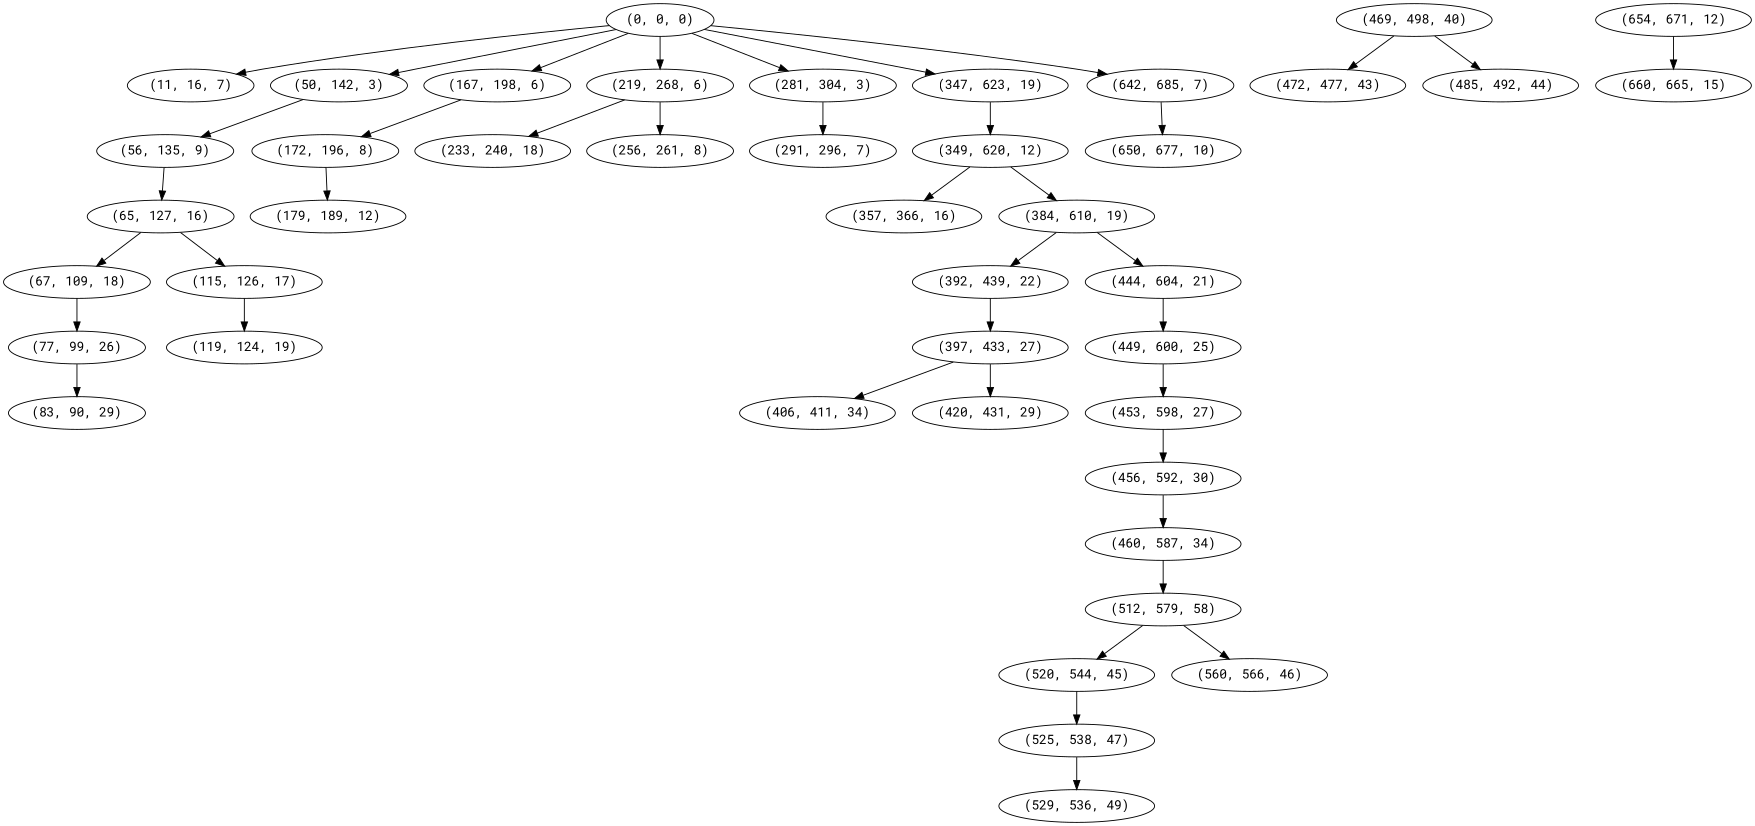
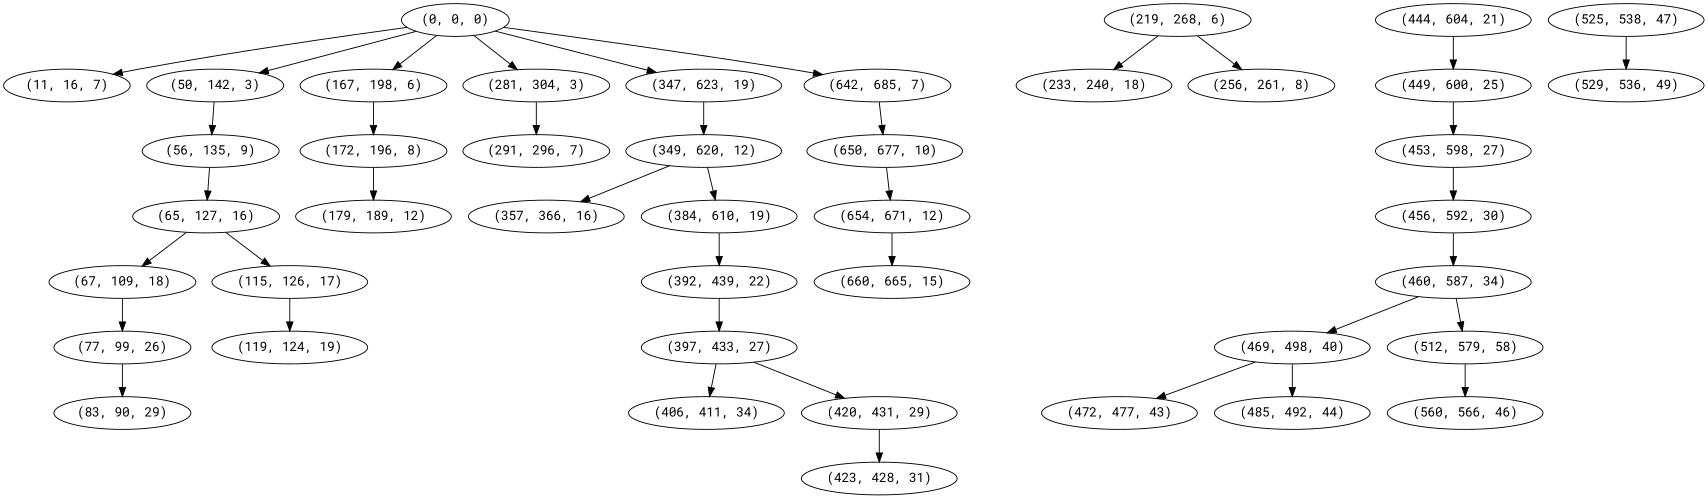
edge "(0, 0, 0)" -> "(219, 268, 6)": removed
edge "(650, 677, 10)" -> "(654, 671, 12)": added
edge "(384, 610, 19)" -> "(444, 604, 21)": removed
edge "(460, 587, 34)" -> "(469, 498, 40)": added
node "(423, 428, 31)": added
node "(520, 544, 45)": removed
